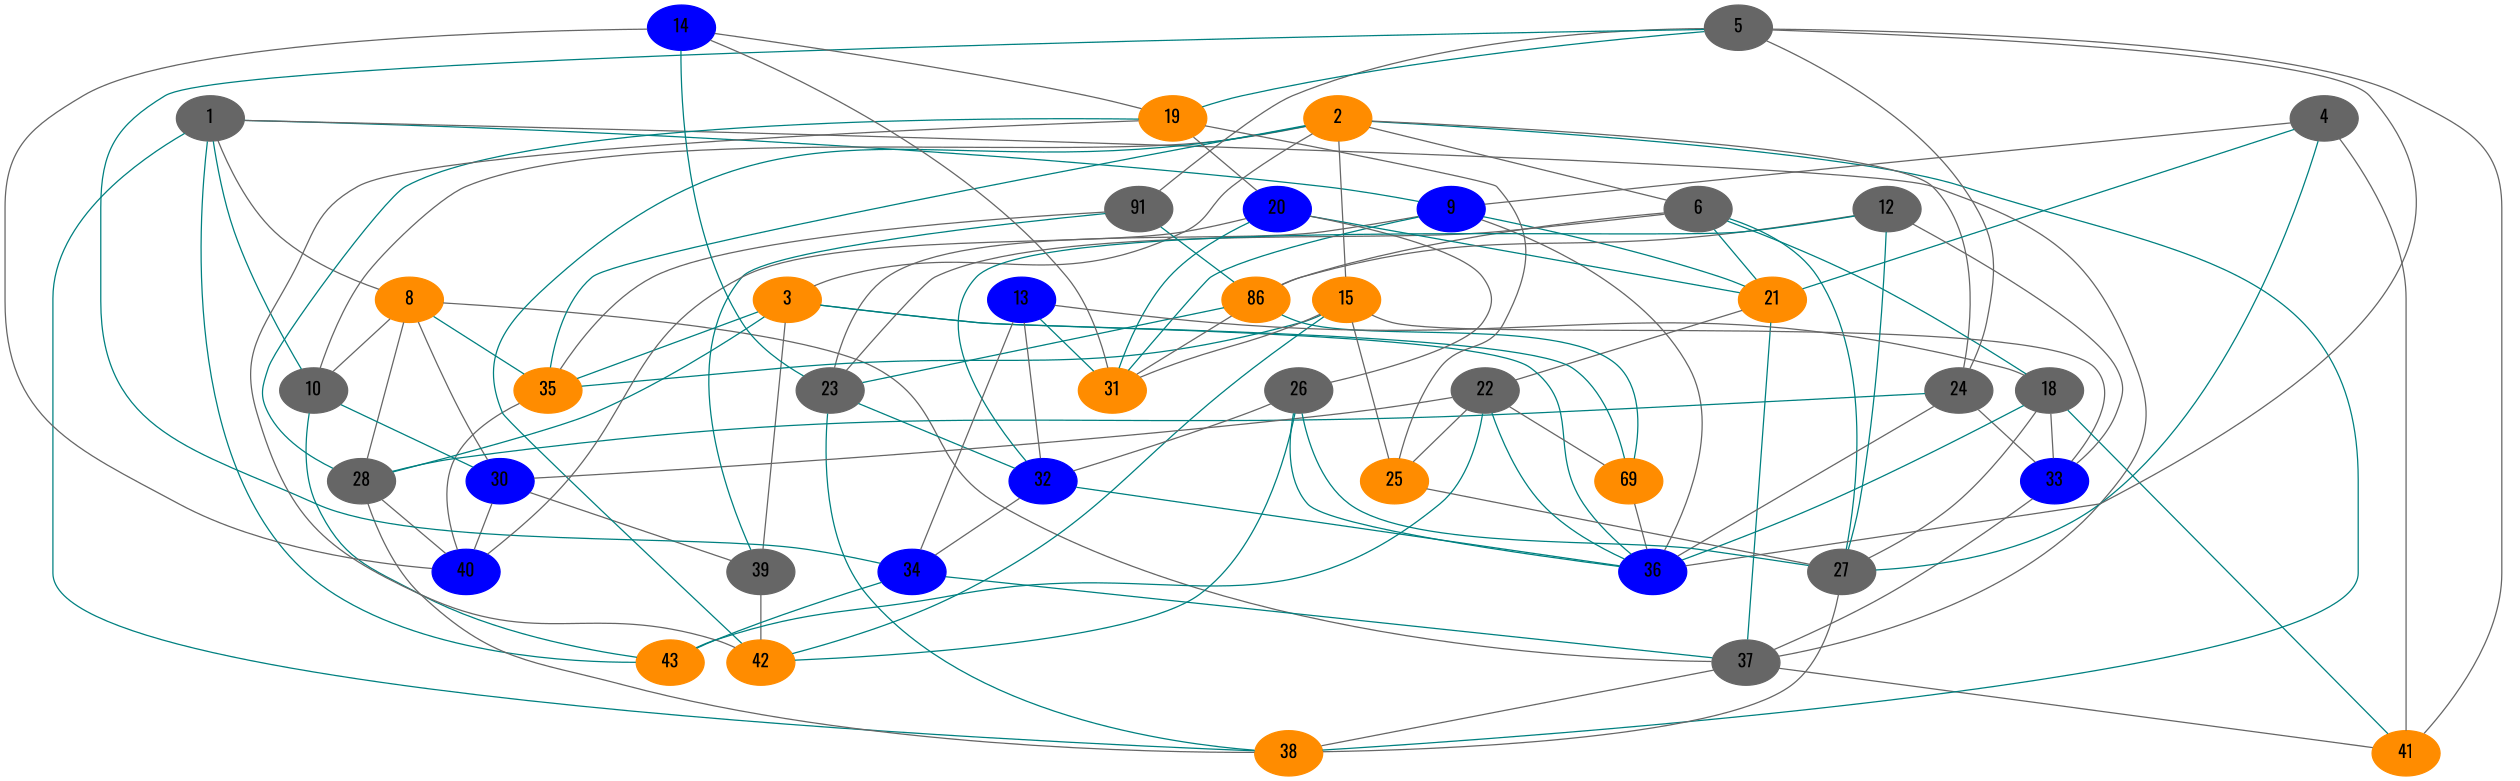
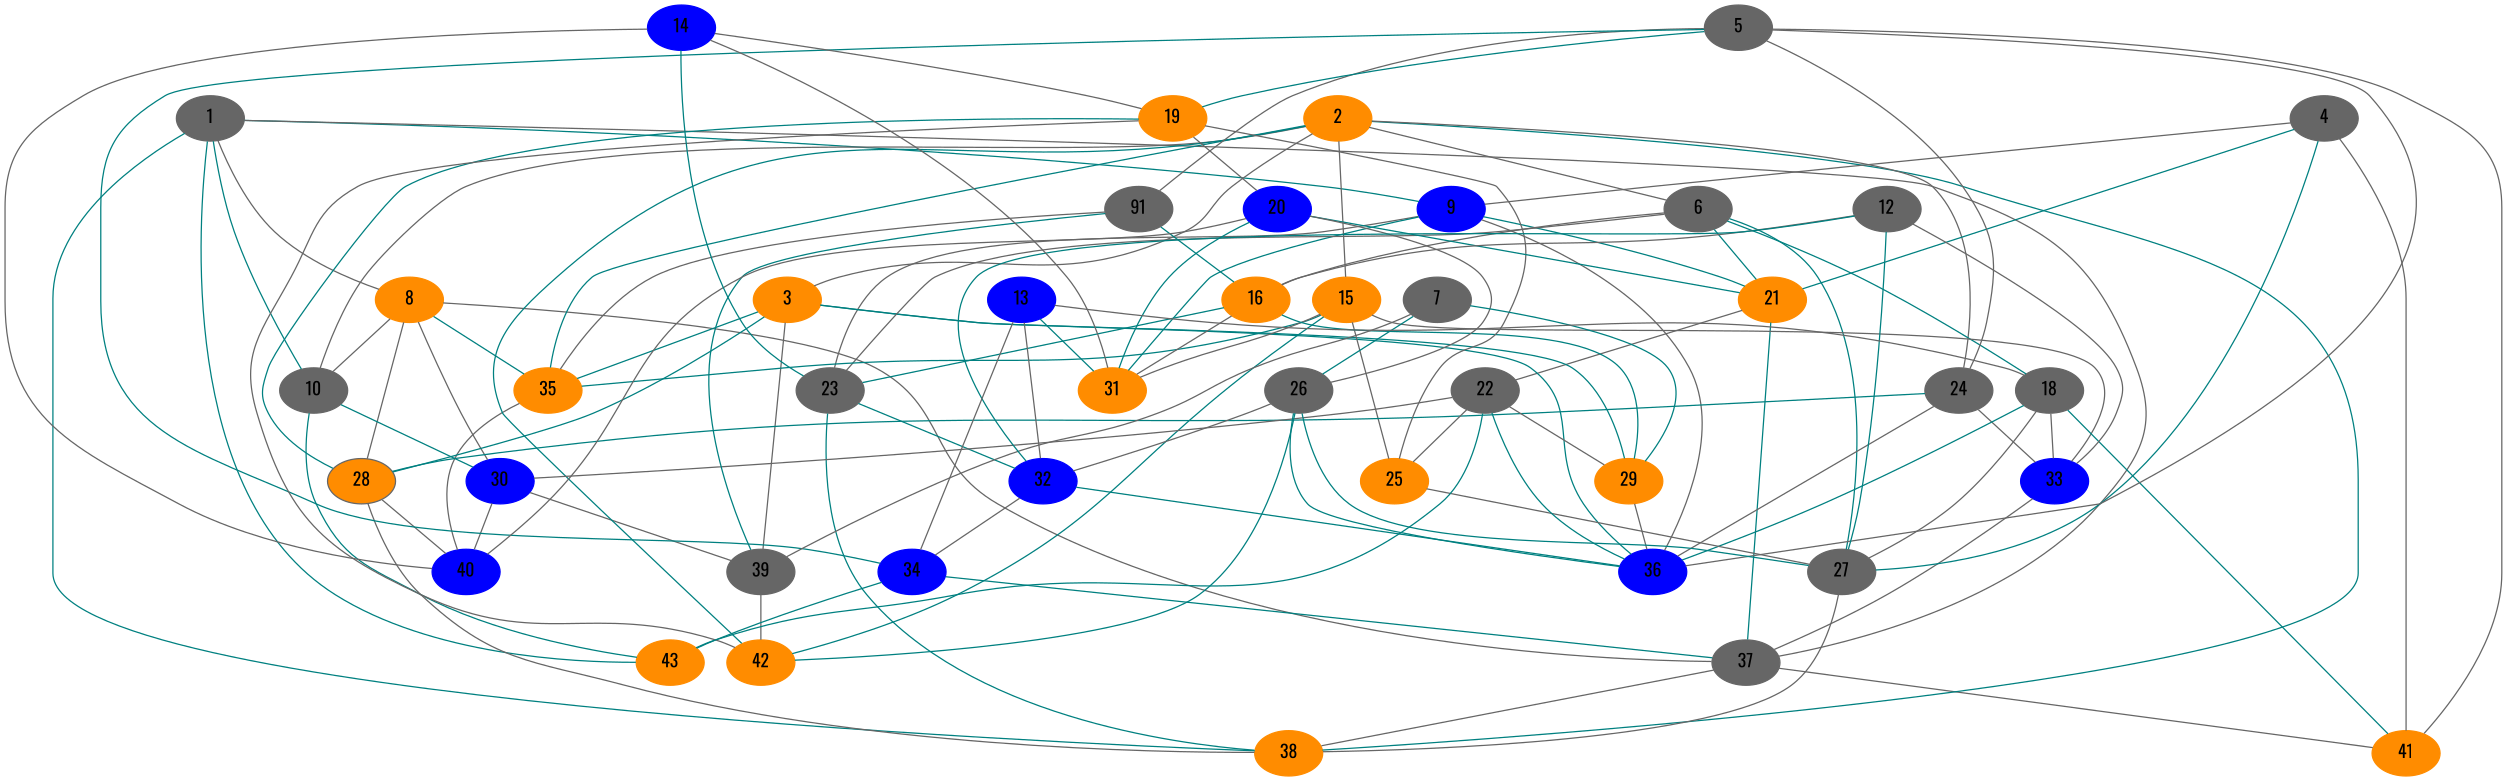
node "86": label "86" -> "16"
node "7": added
node "28": fillcolor gray40 -> darkorange
node "69": label "69" -> "29"
